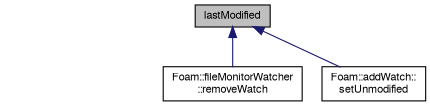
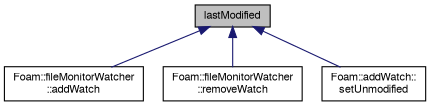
node "Foam::fileMonitorWatcher ::addWatch": added
